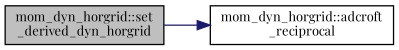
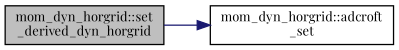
node "mom_dyn_horgrid::adcroft _reciprocal": label "mom_dyn_horgrid::adcroft _reciprocal" -> "mom_dyn_horgrid::adcroft _set"
